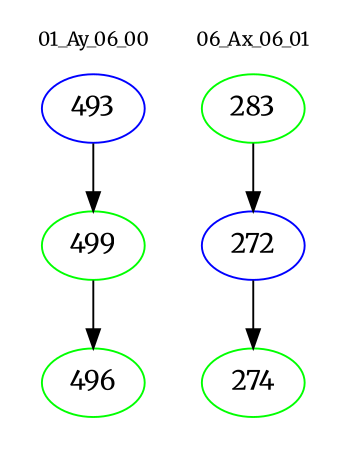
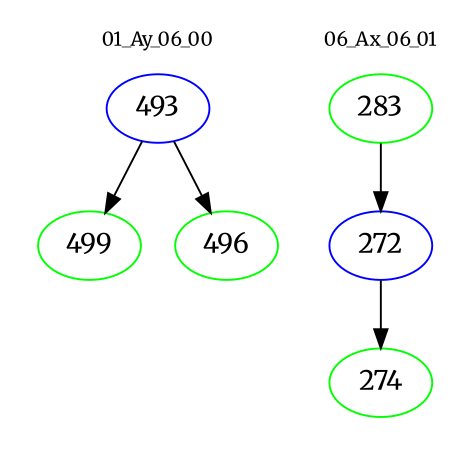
edge "499" -> "496": now "493" -> "496"
